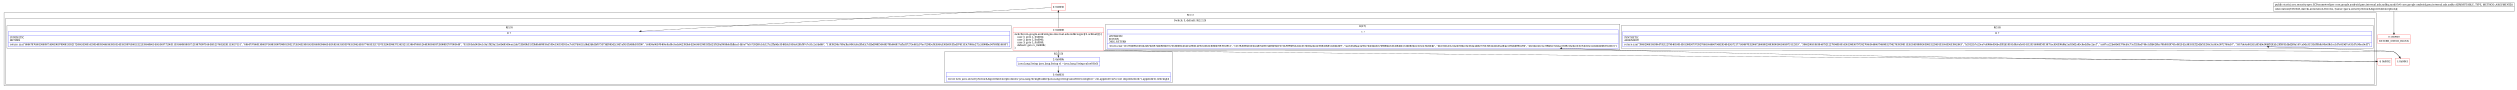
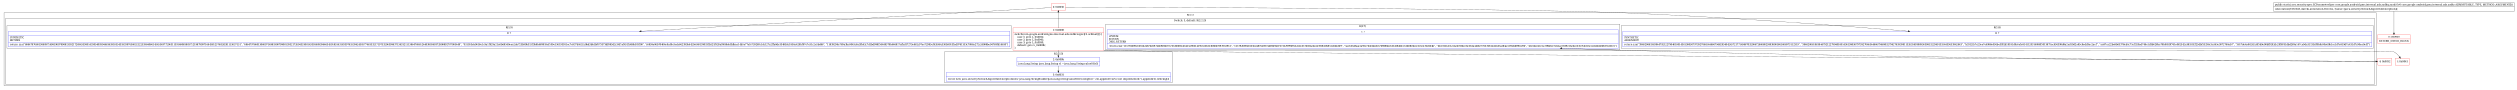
node "7: ?": text "SYNTHETIC" -> "SYSTEM"
edge "5: 0x0041" -> "8: ?": now "6: 0x0050" -> "8: ?"
